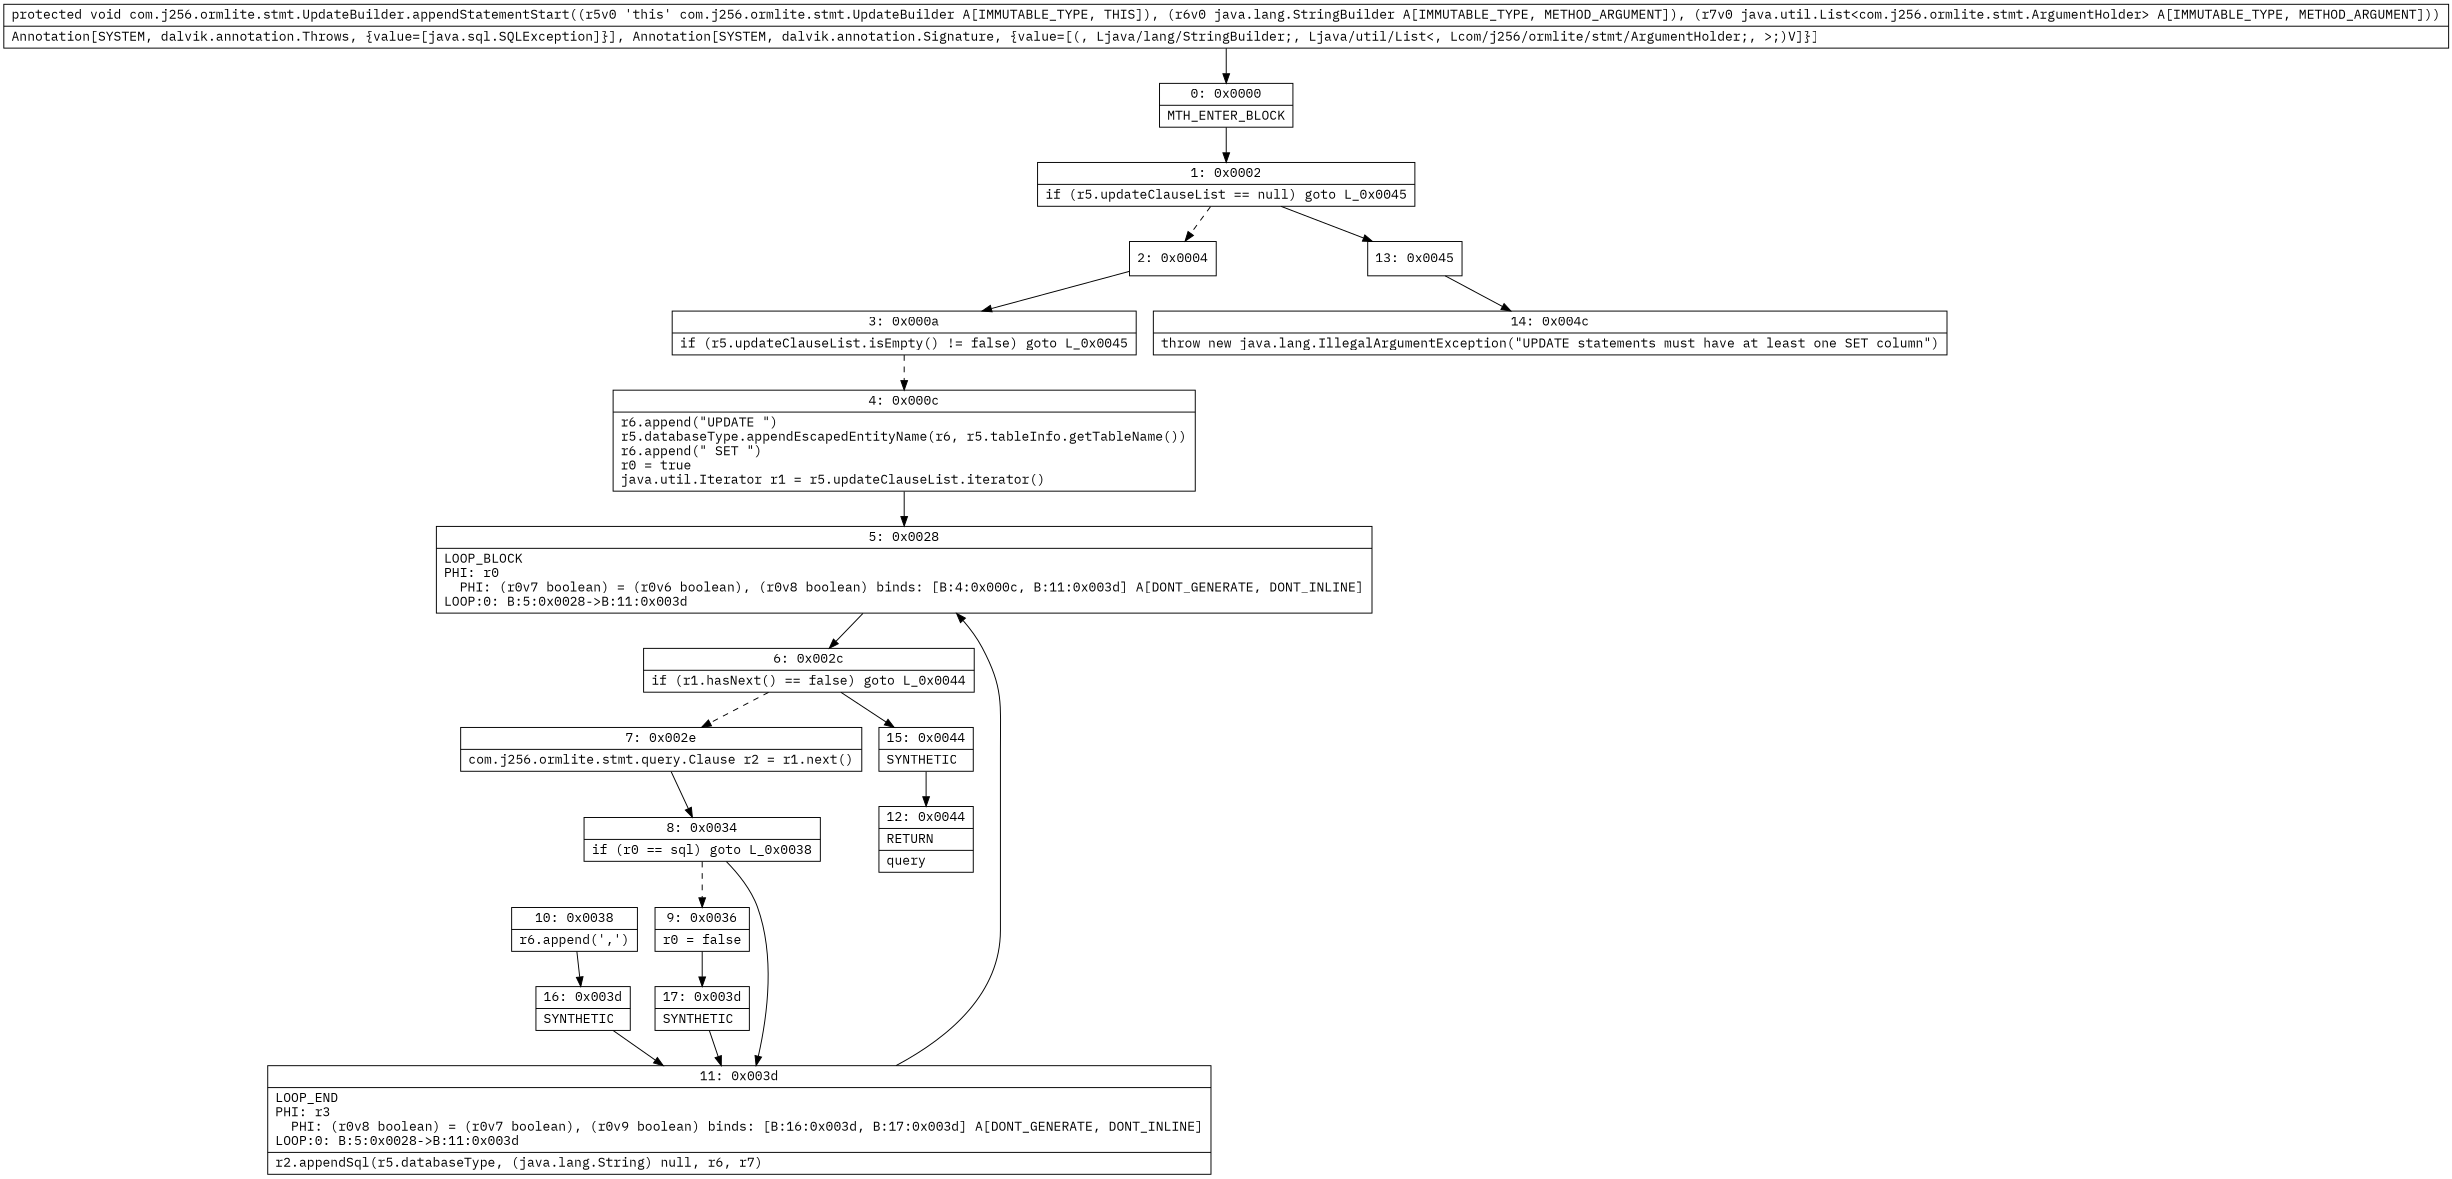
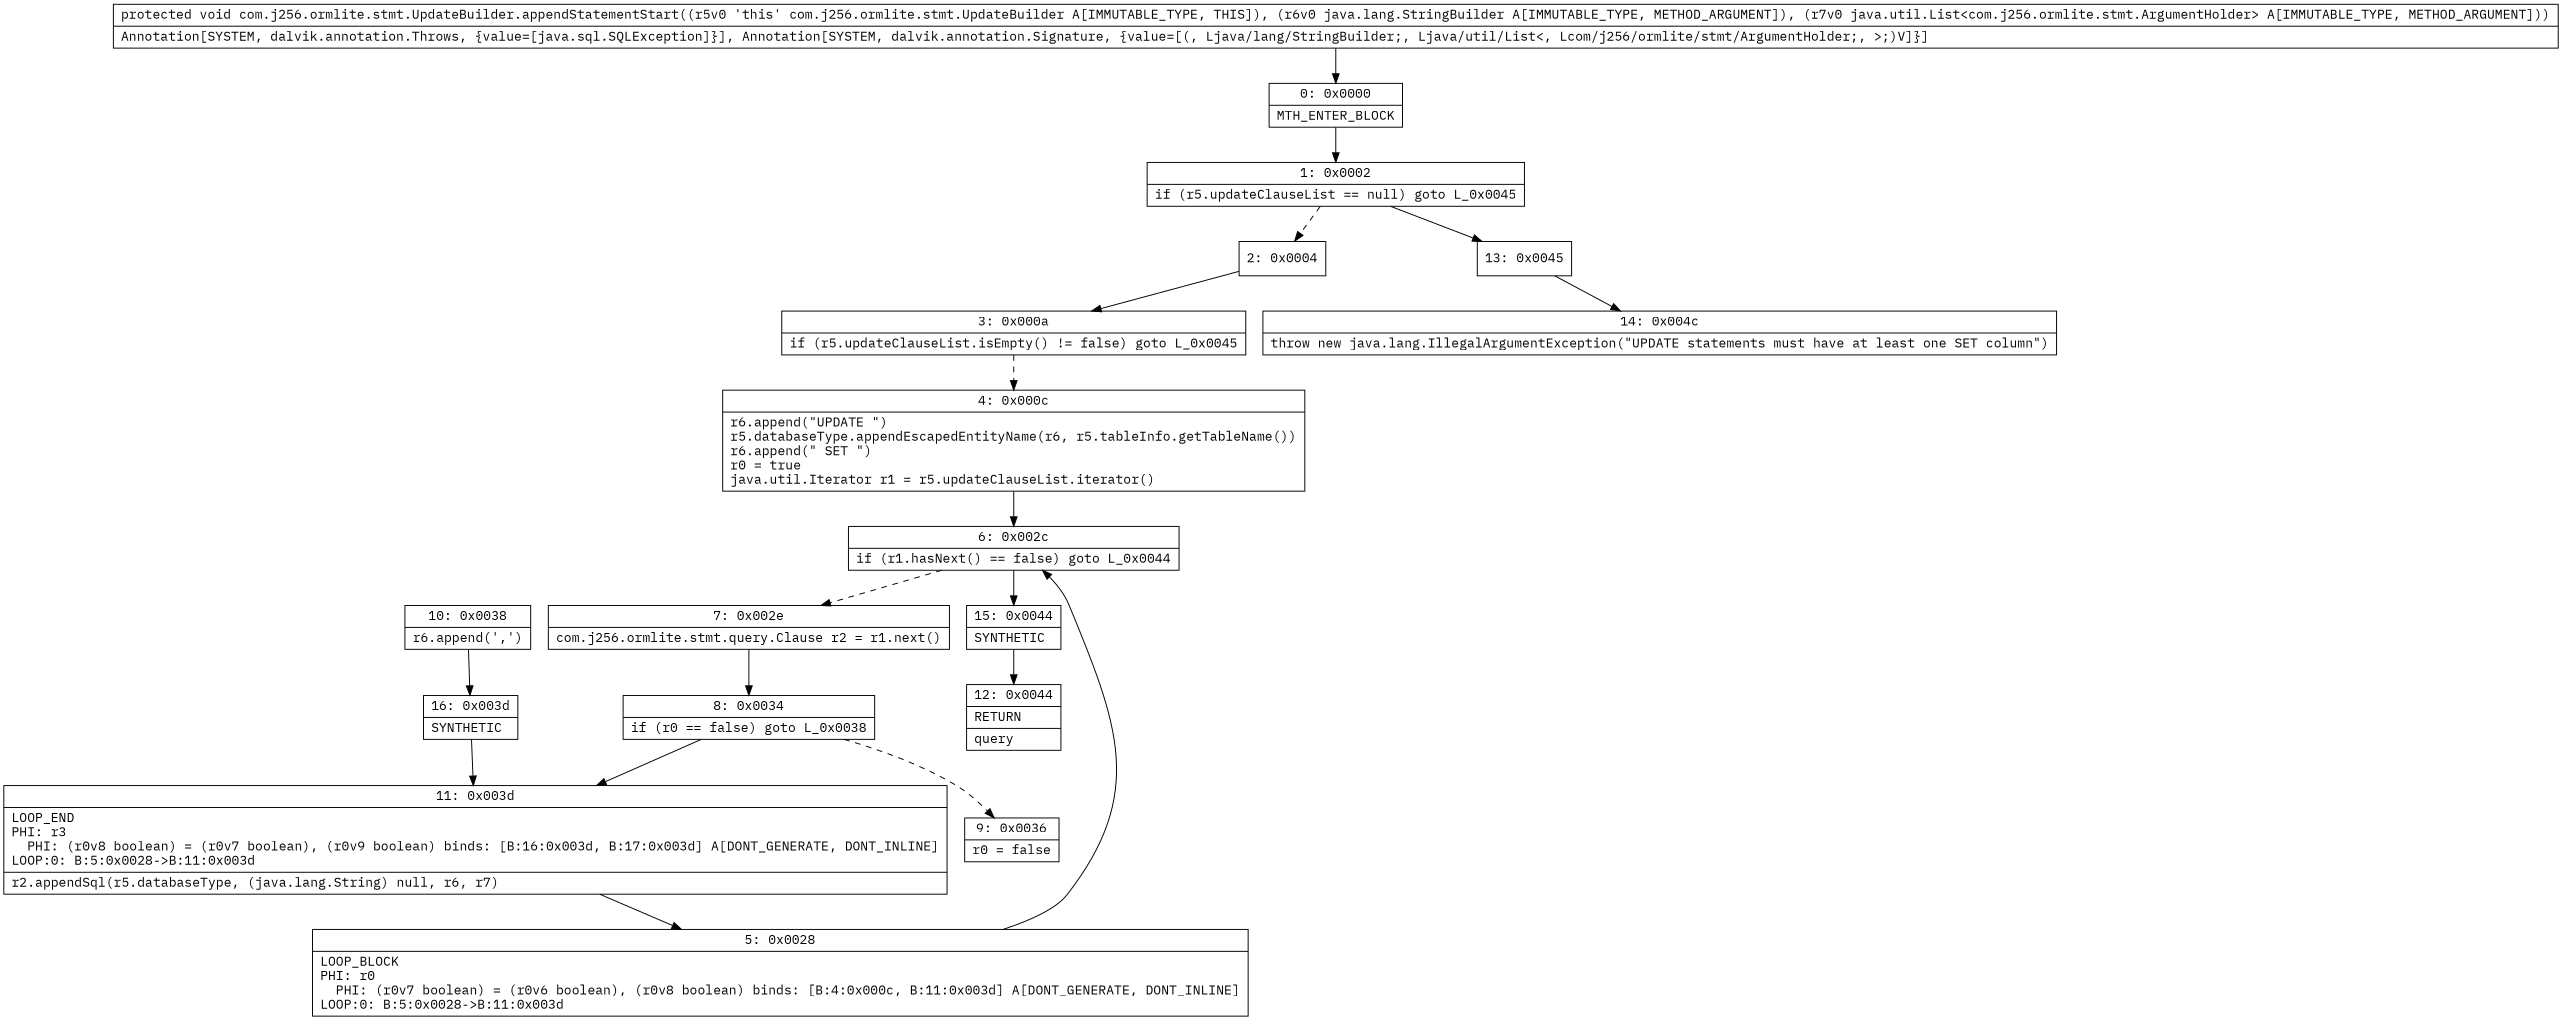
edge "4: 0x000c" -> "5: 0x0028": now "4: 0x000c" -> "6: 0x002c"
node "8: 0x0034": text "if (r0 == sql) goto L_0x0038" -> "if (r0 == false) goto L_0x0038"
node "17: 0x003d": removed
